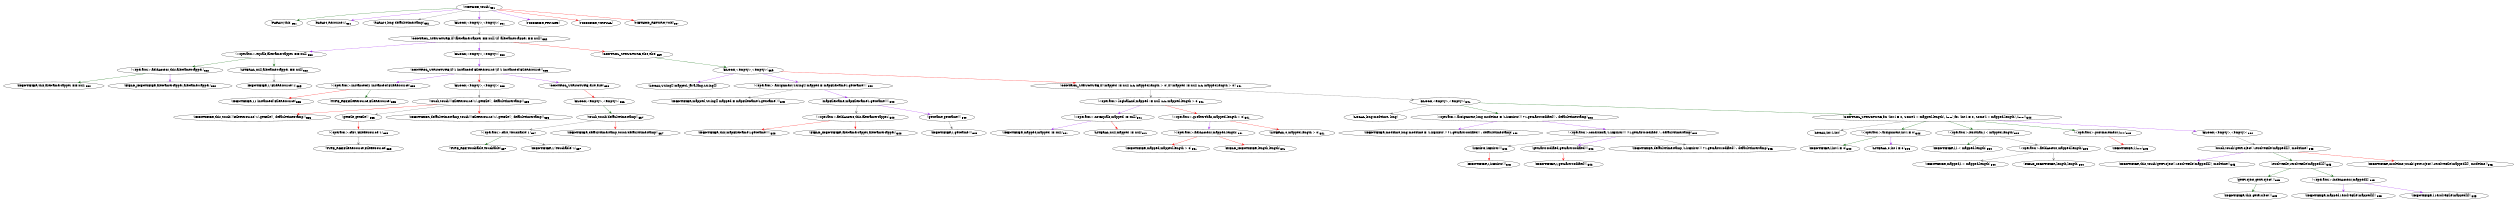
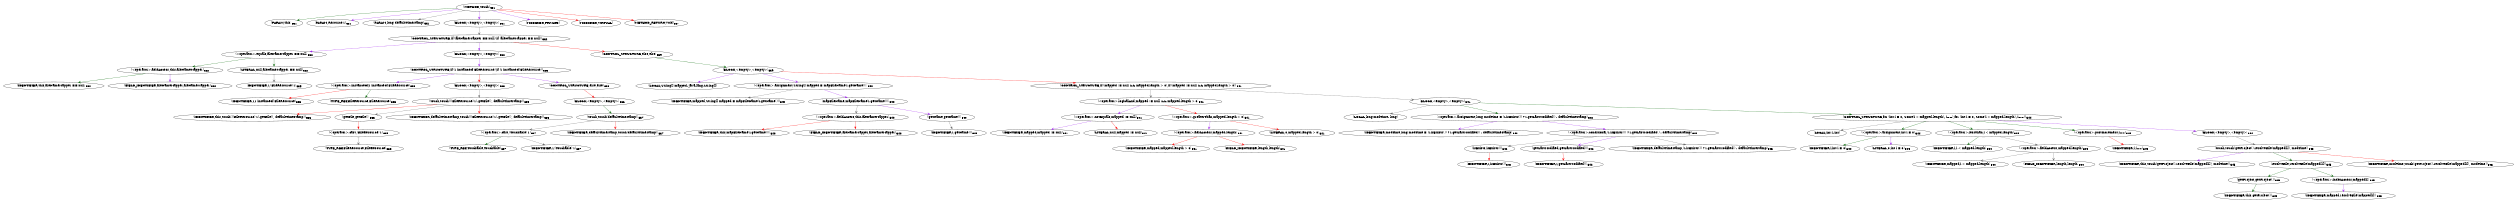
node "(IDENTIFIER,i,resolveFile(mapped[i]))": removed
